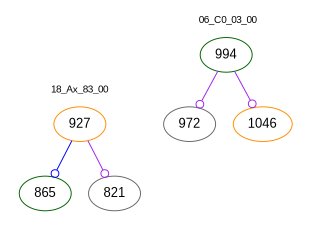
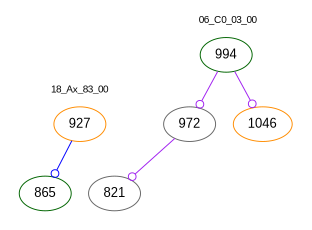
edge "927" -> "821": now "972" -> "821"
